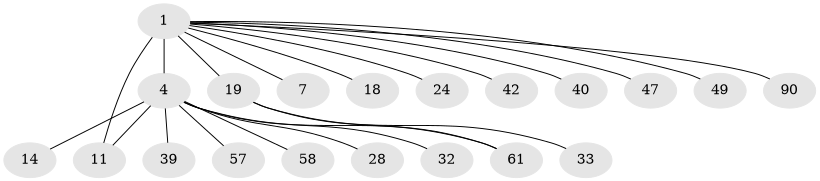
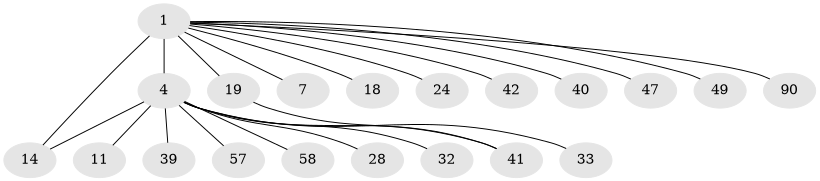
edge "1" -- "11": now "1" -- "14"
edge "19" -- "33": now "4" -- "33"
node "61": label "61" -> "41"
